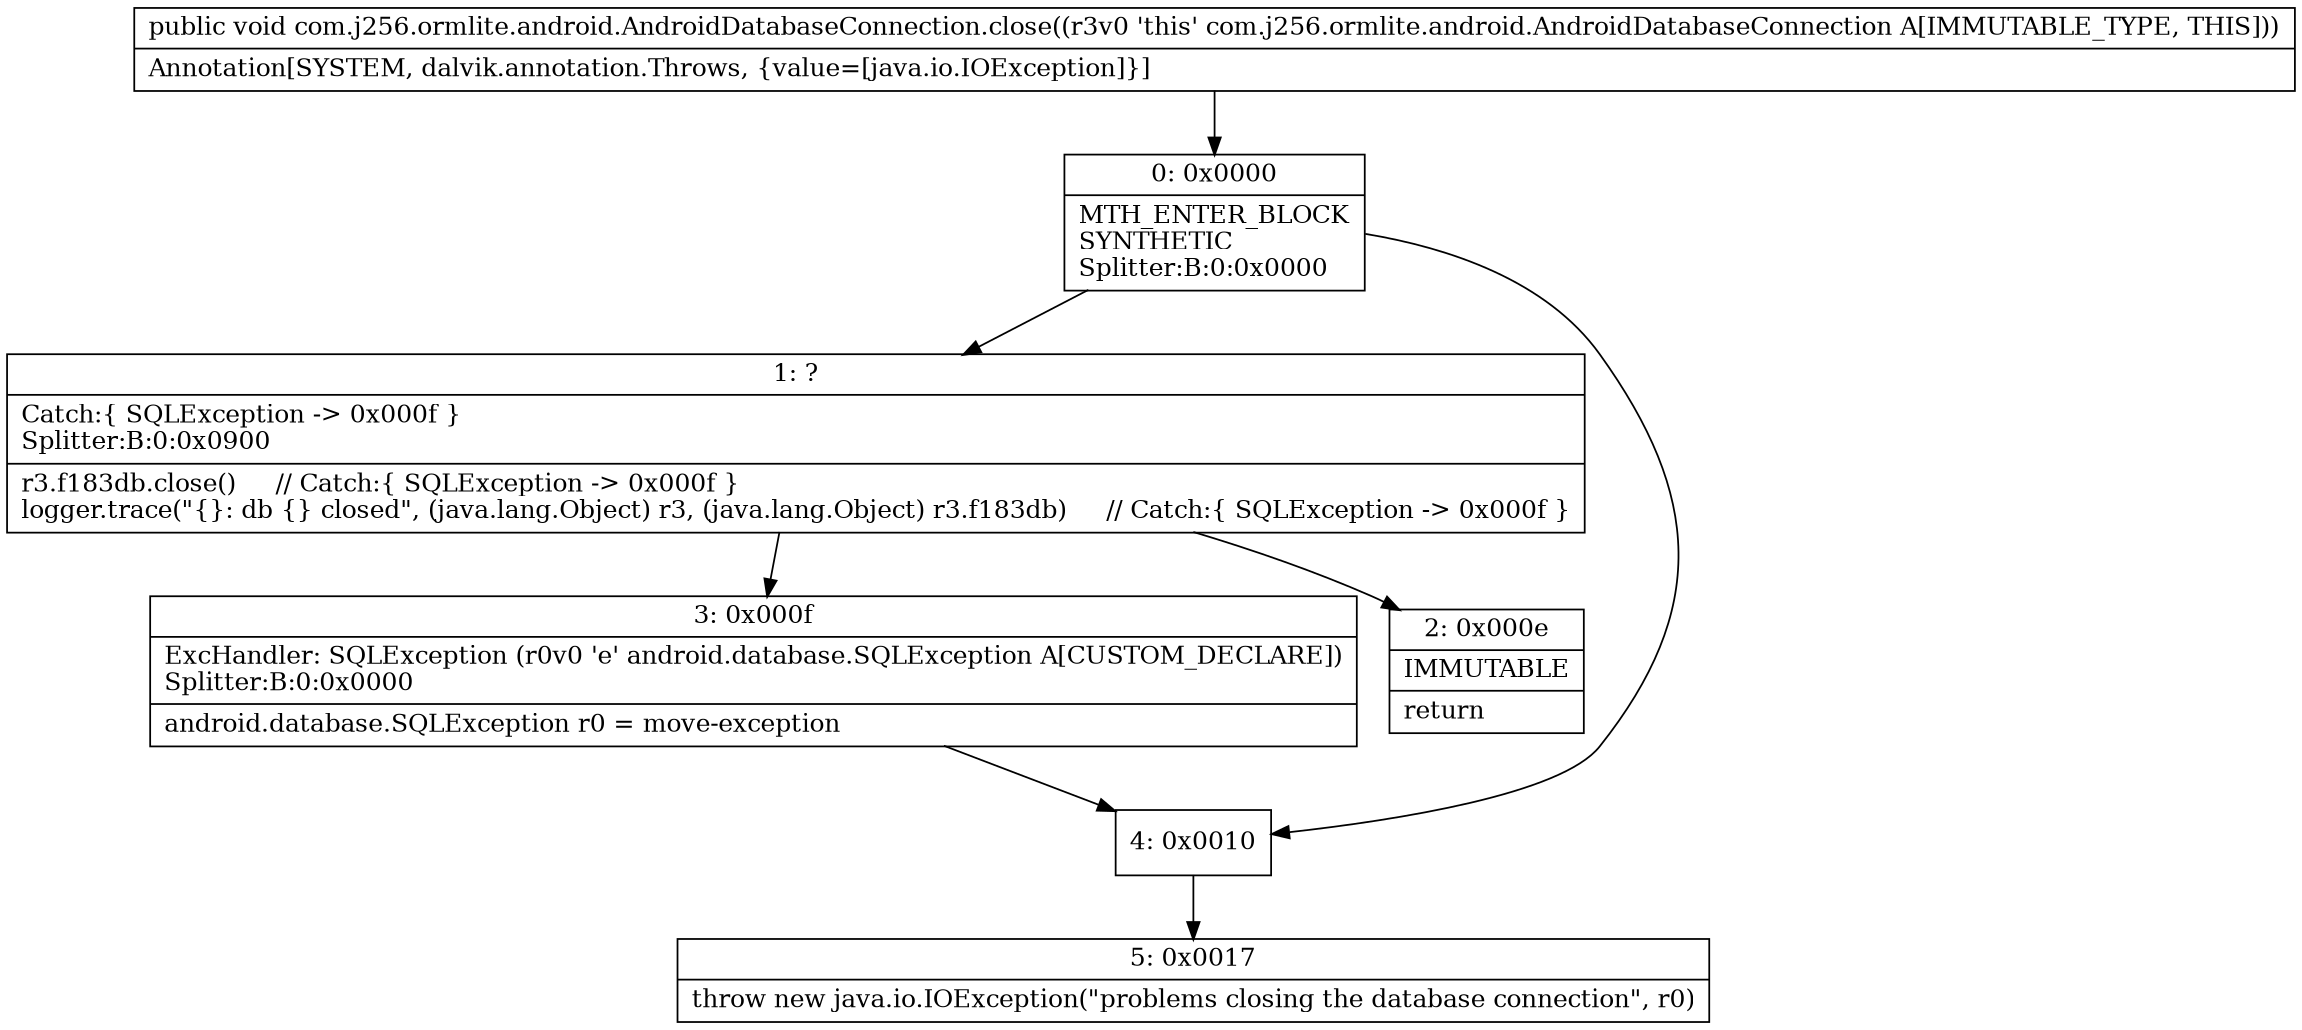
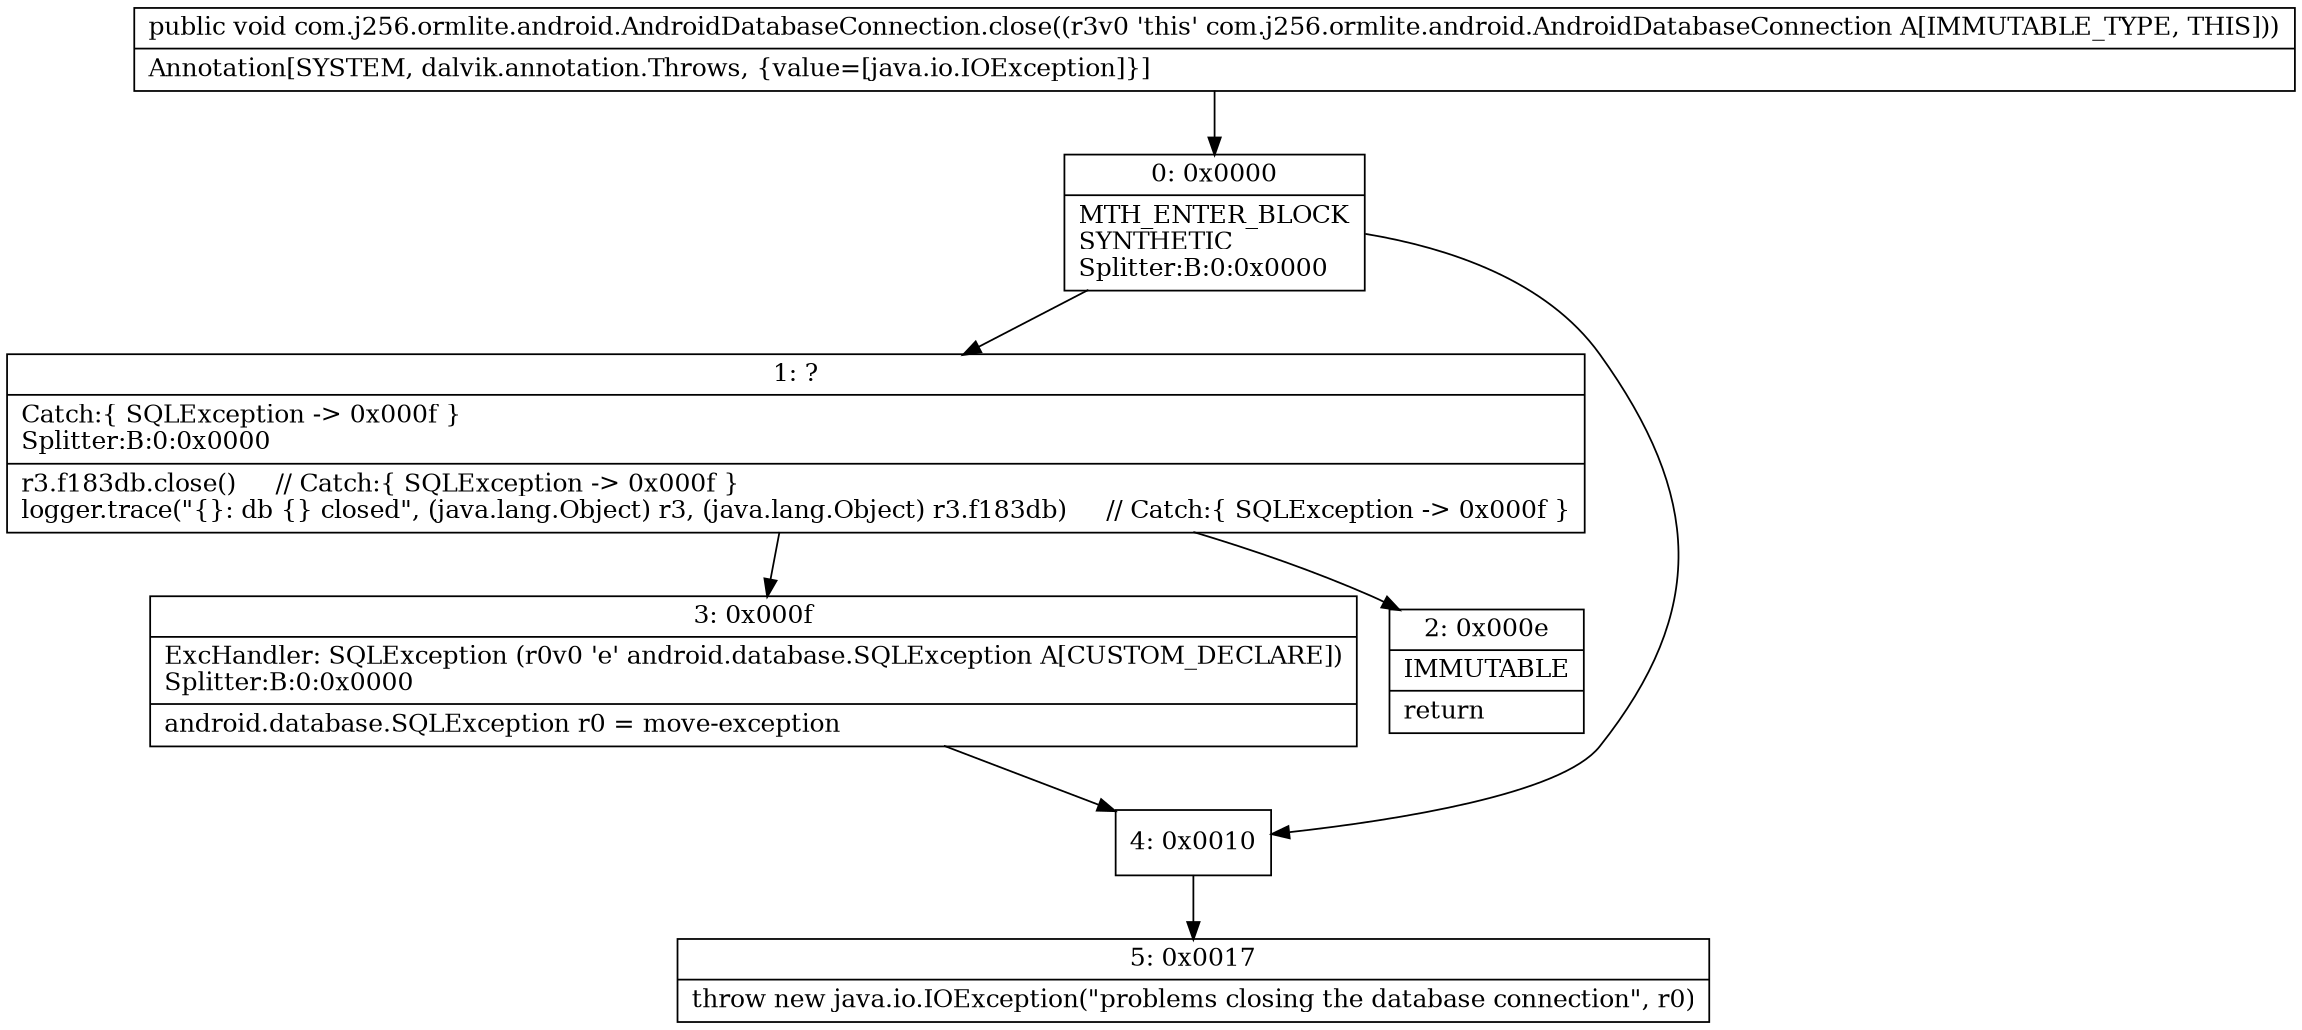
node "1: ?": text "Splitter:B:0:0x0900" -> "Splitter:B:0:0x0000"
